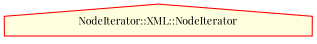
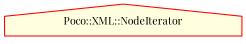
node "NodeIterator::XML::NodeIterator": label "NodeIterator::XML::NodeIterator" -> "Poco::XML::NodeIterator"
